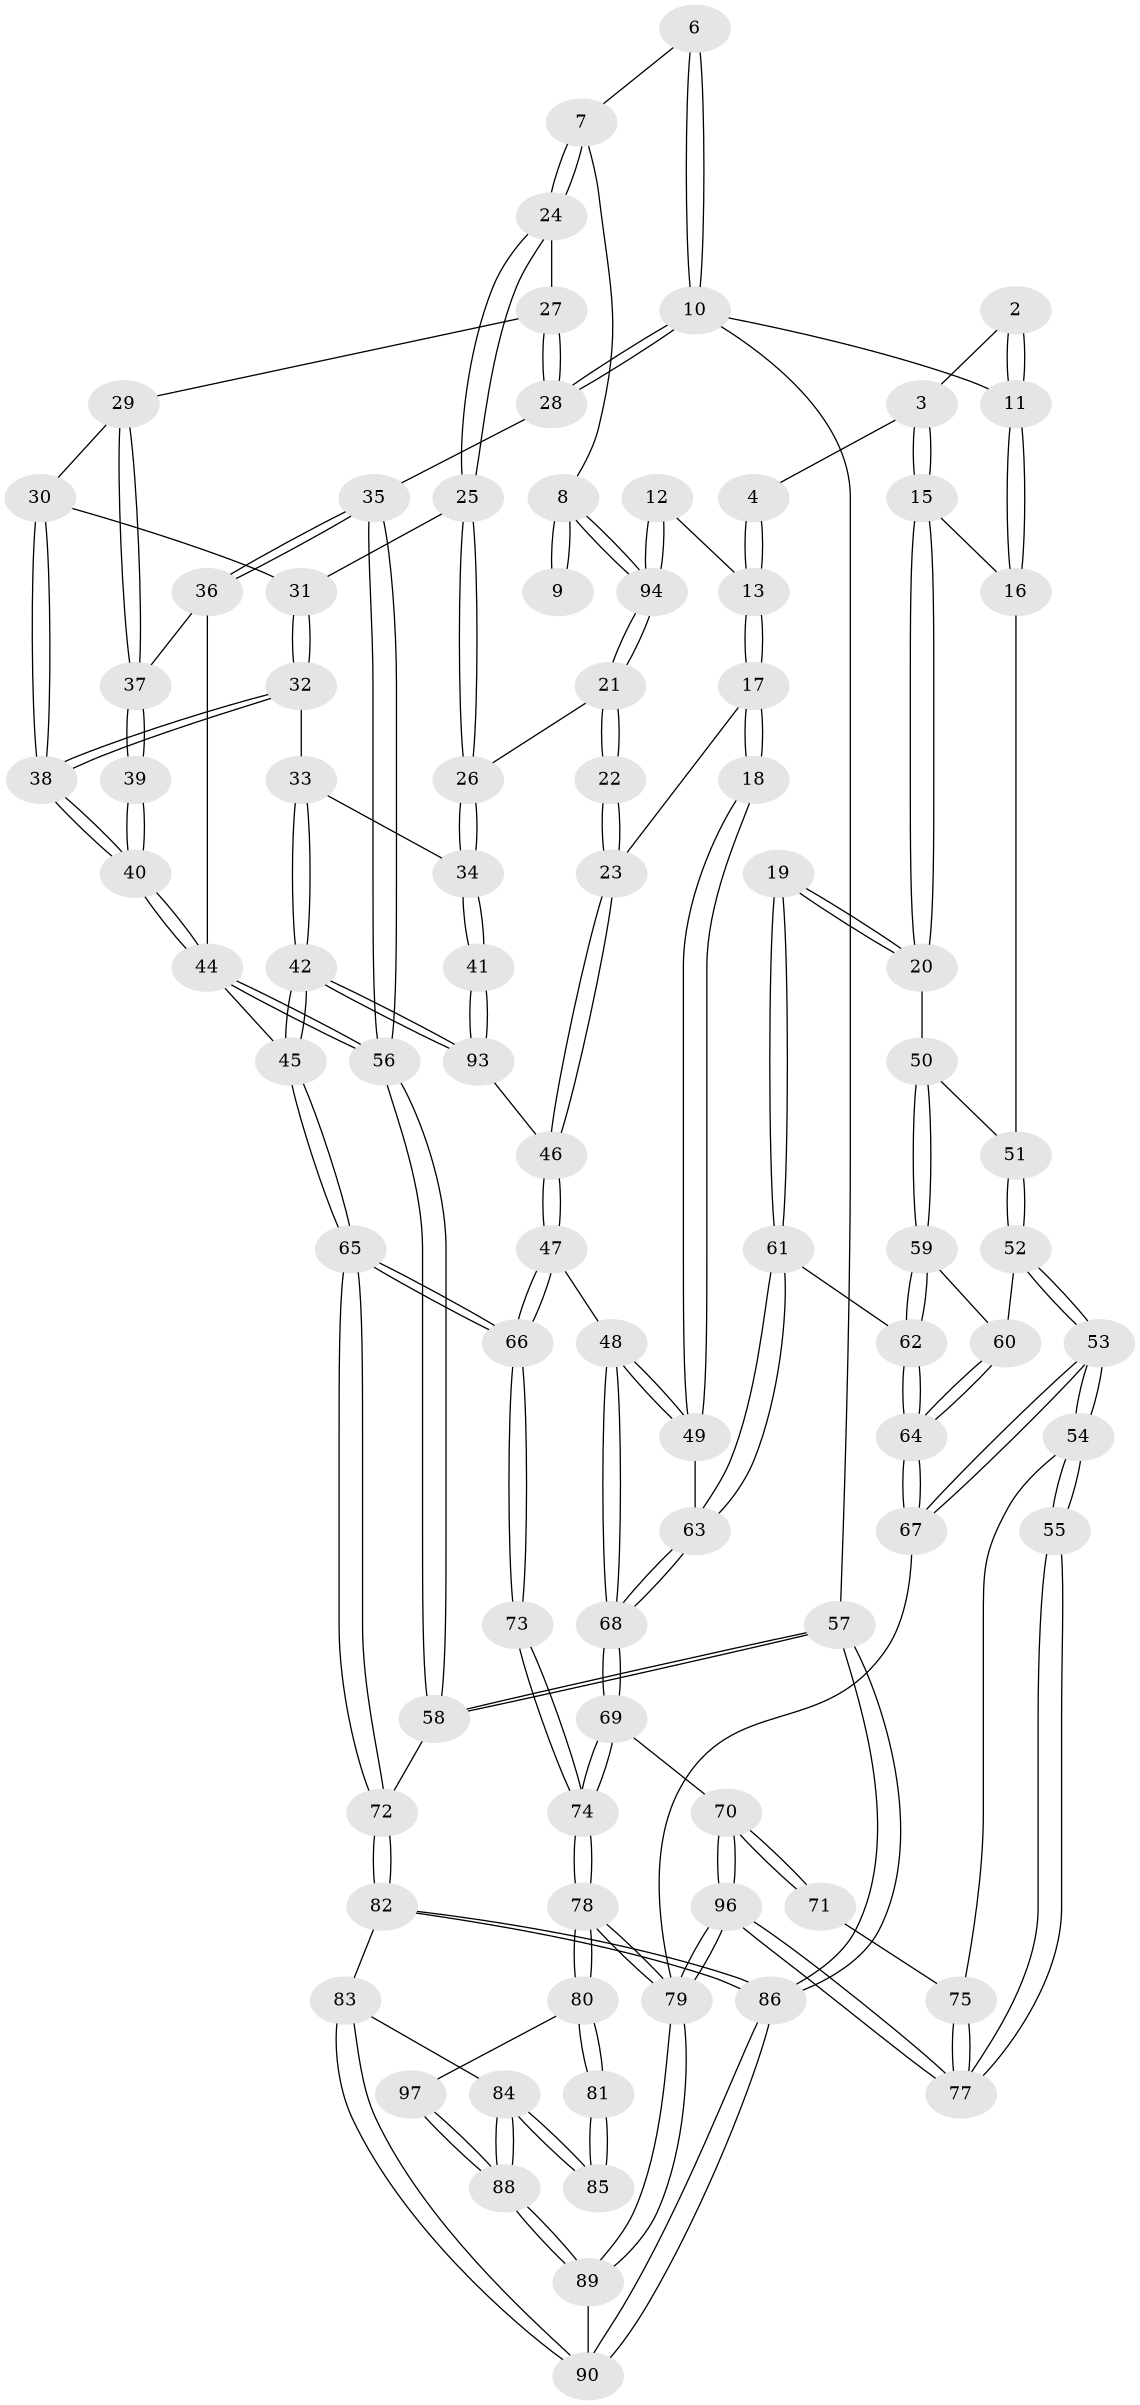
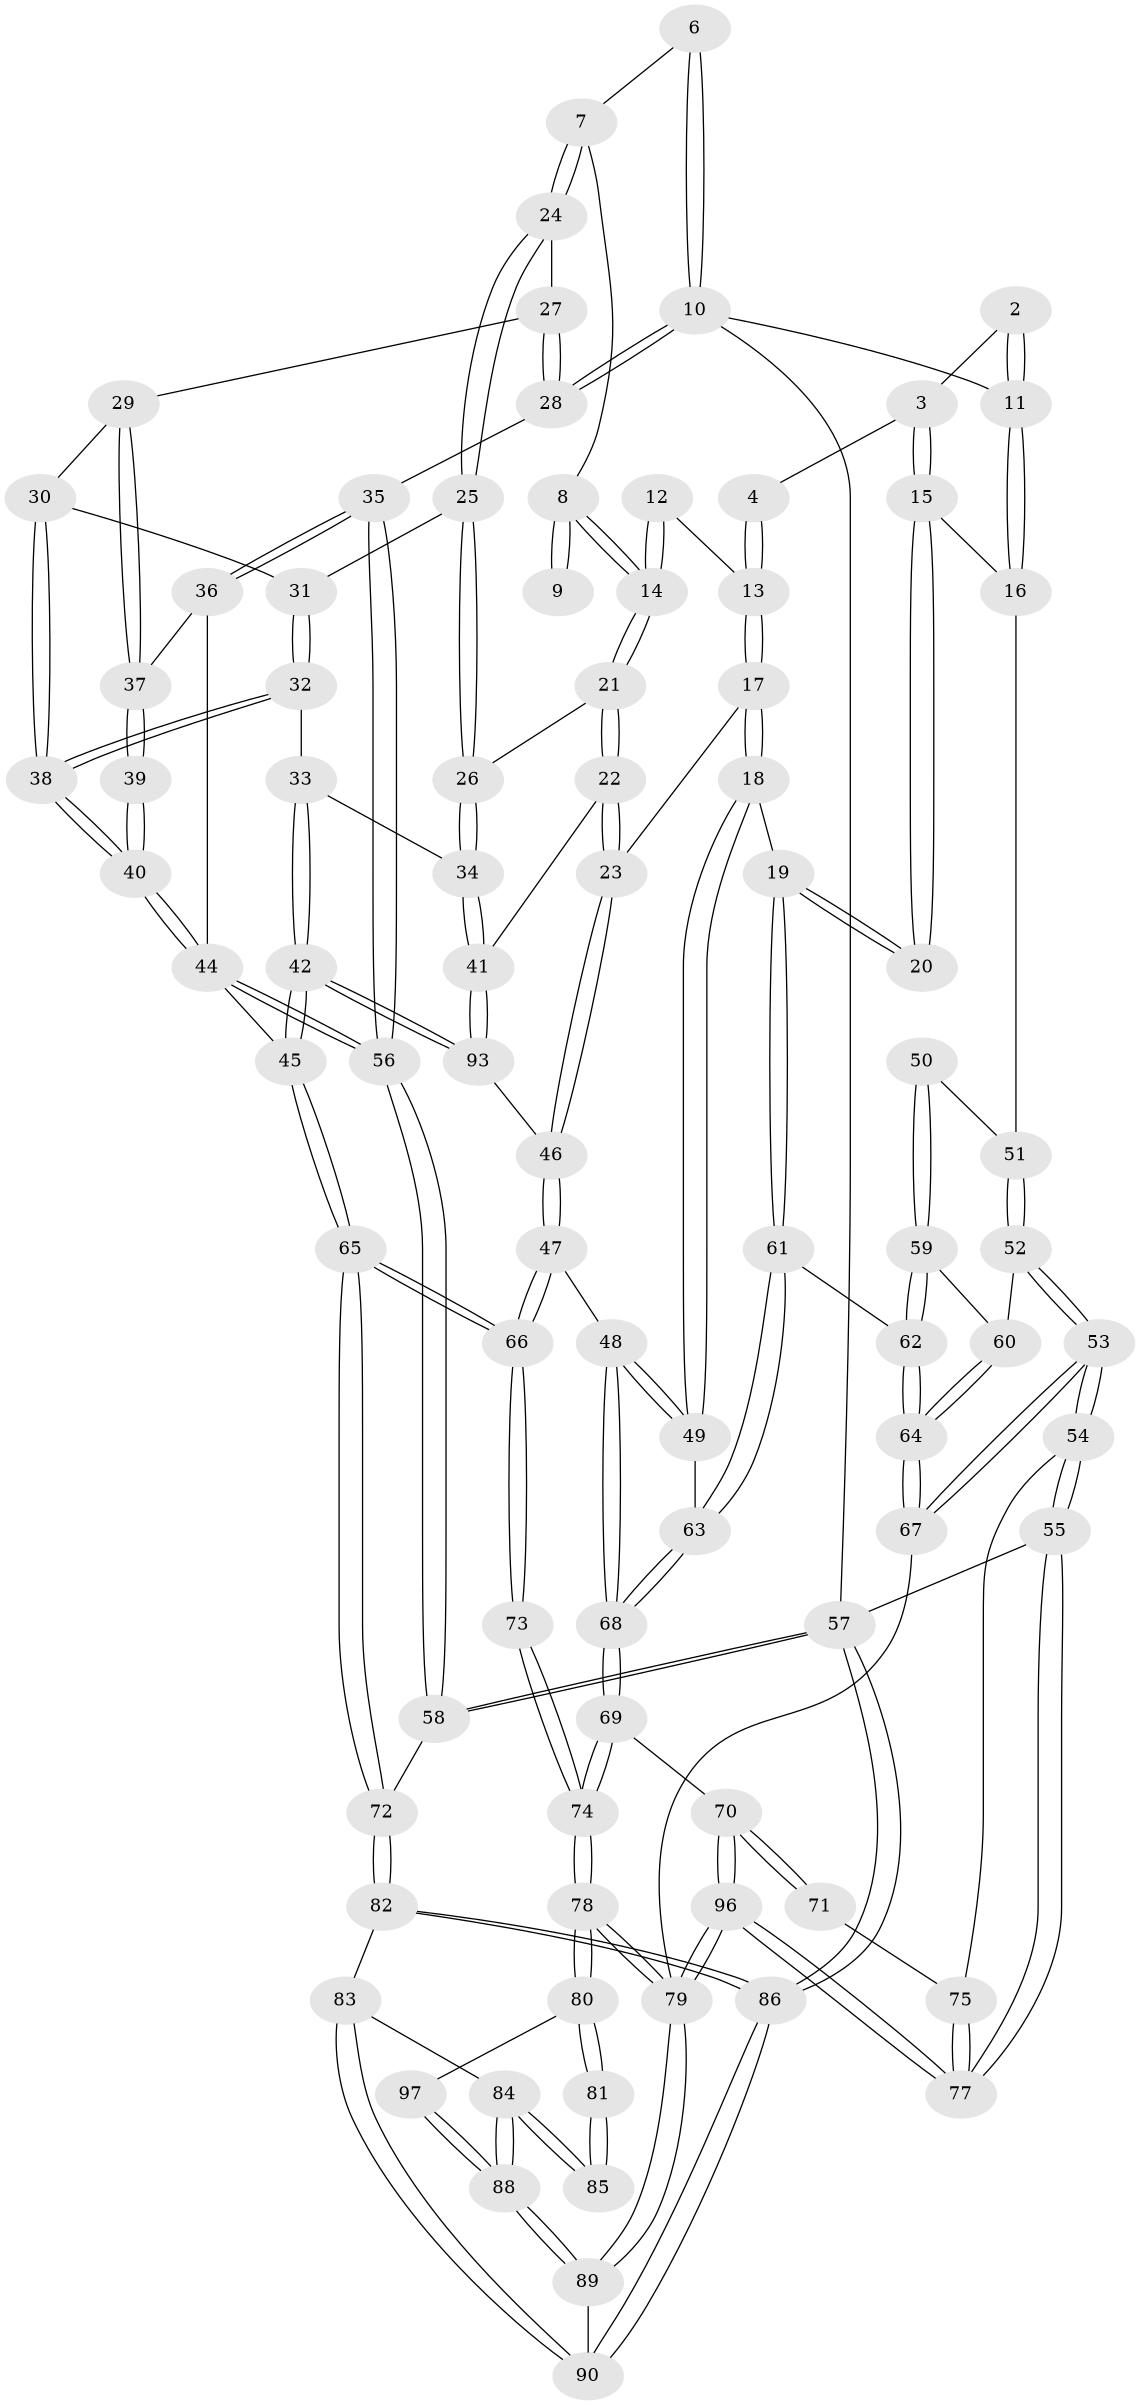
node "94": label "94" -> "14"
edge "18" -- "19": added
edge "22" -- "41": added
edge "20" -- "50": removed
edge "55" -- "57": added
